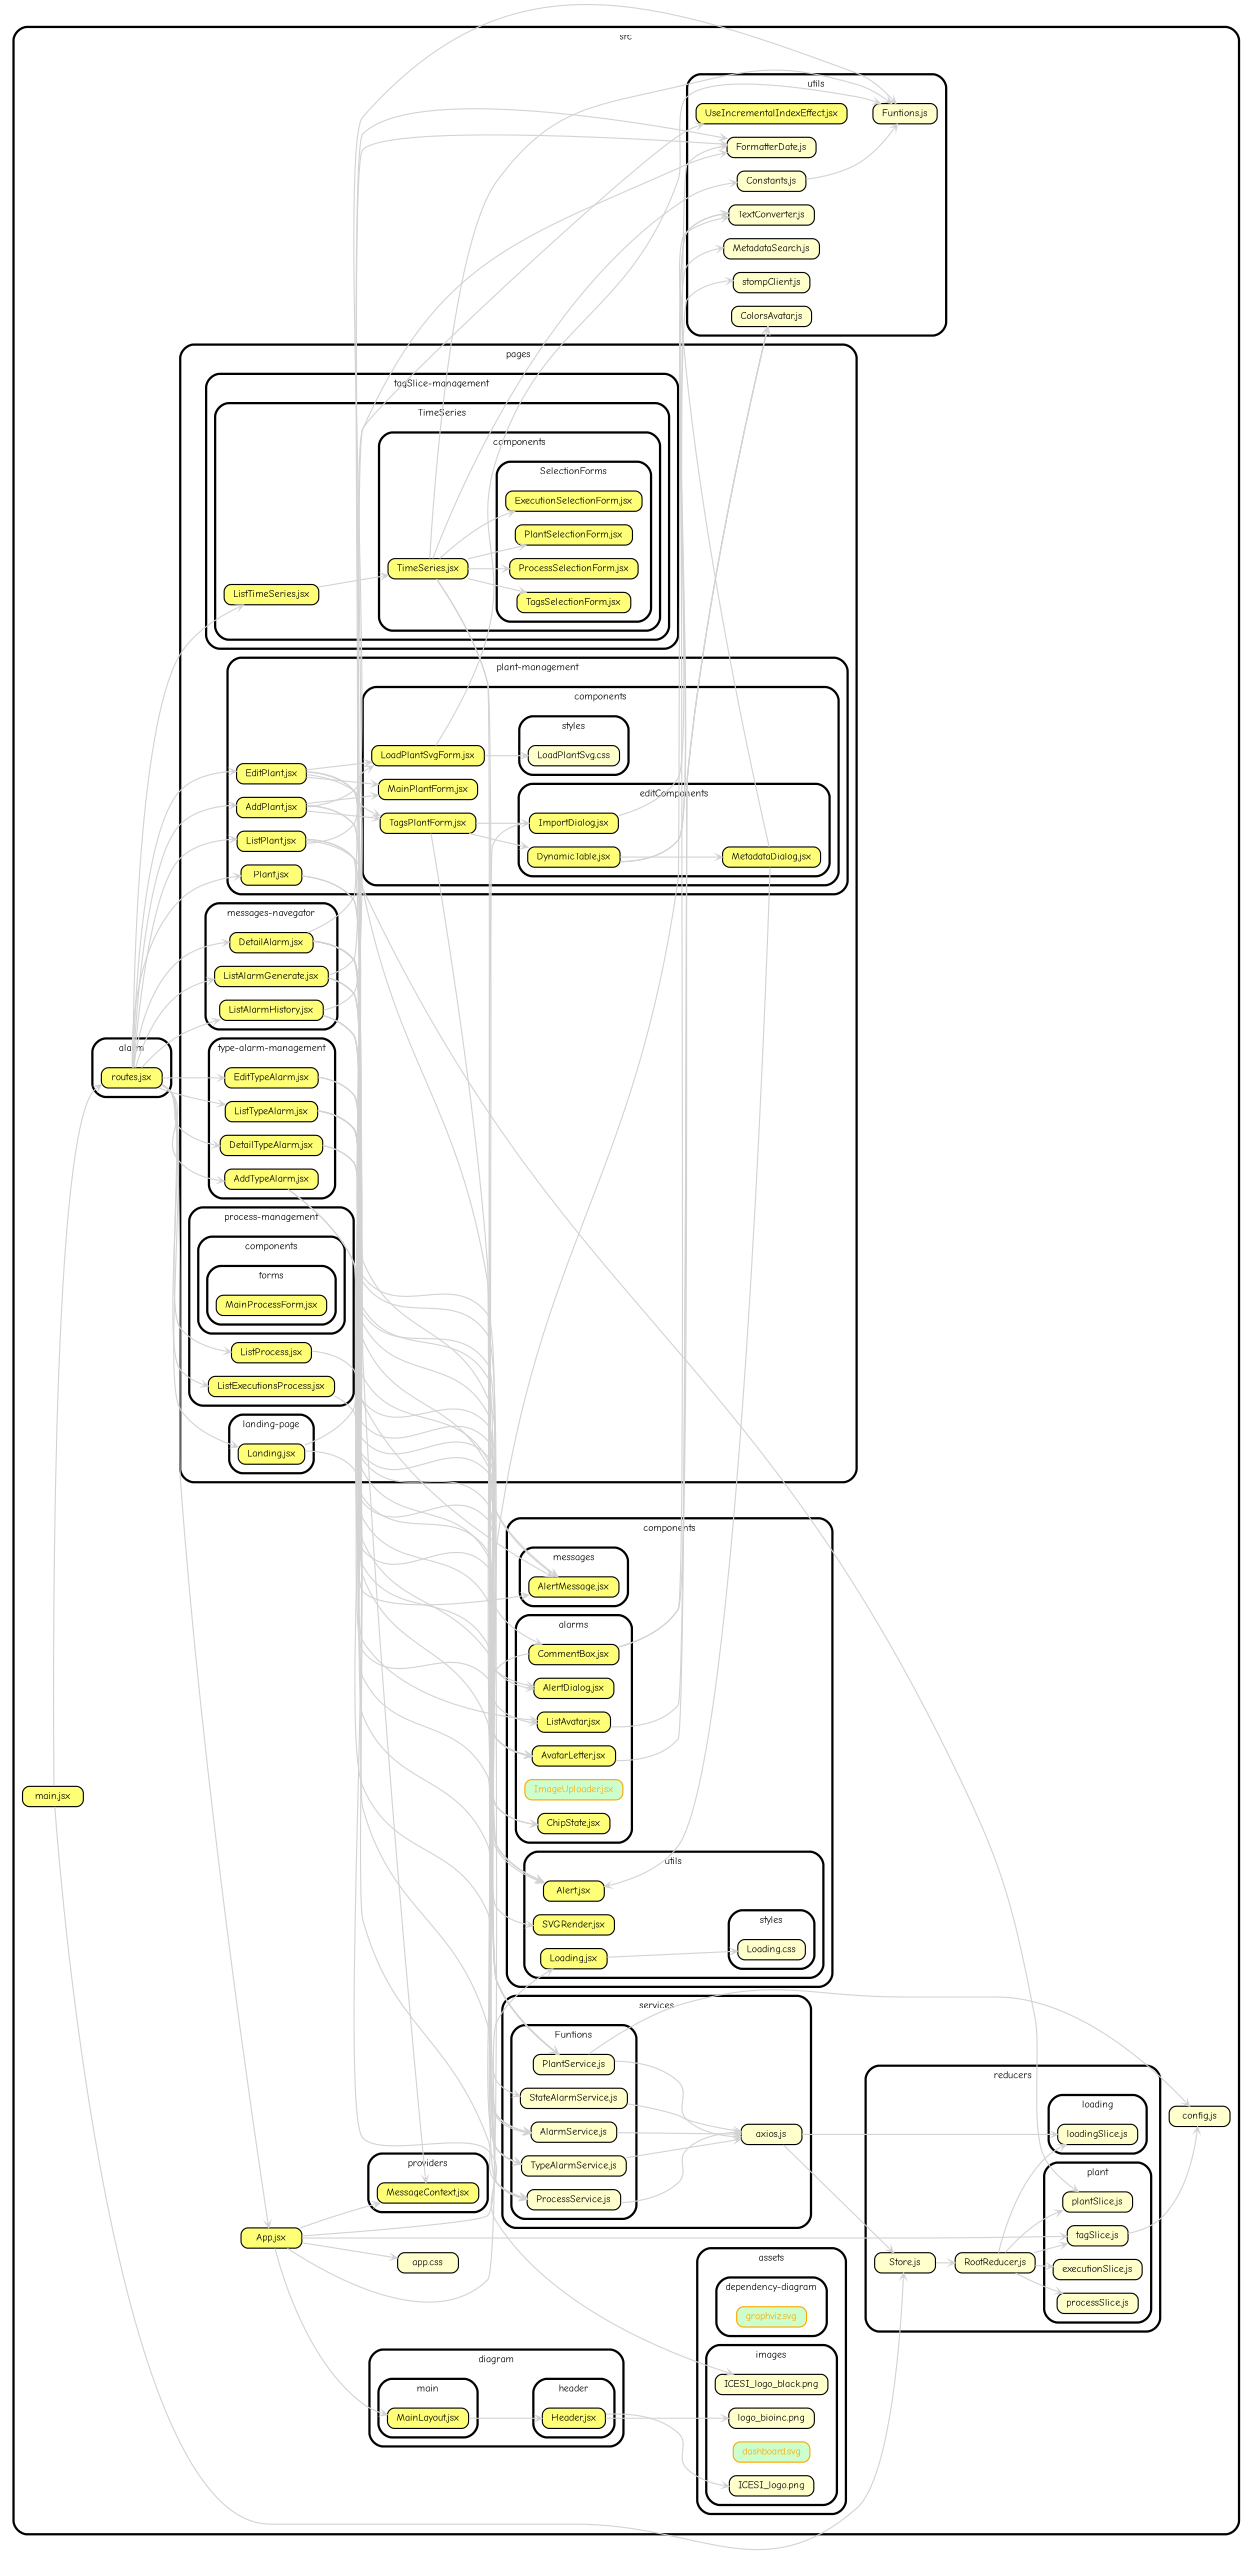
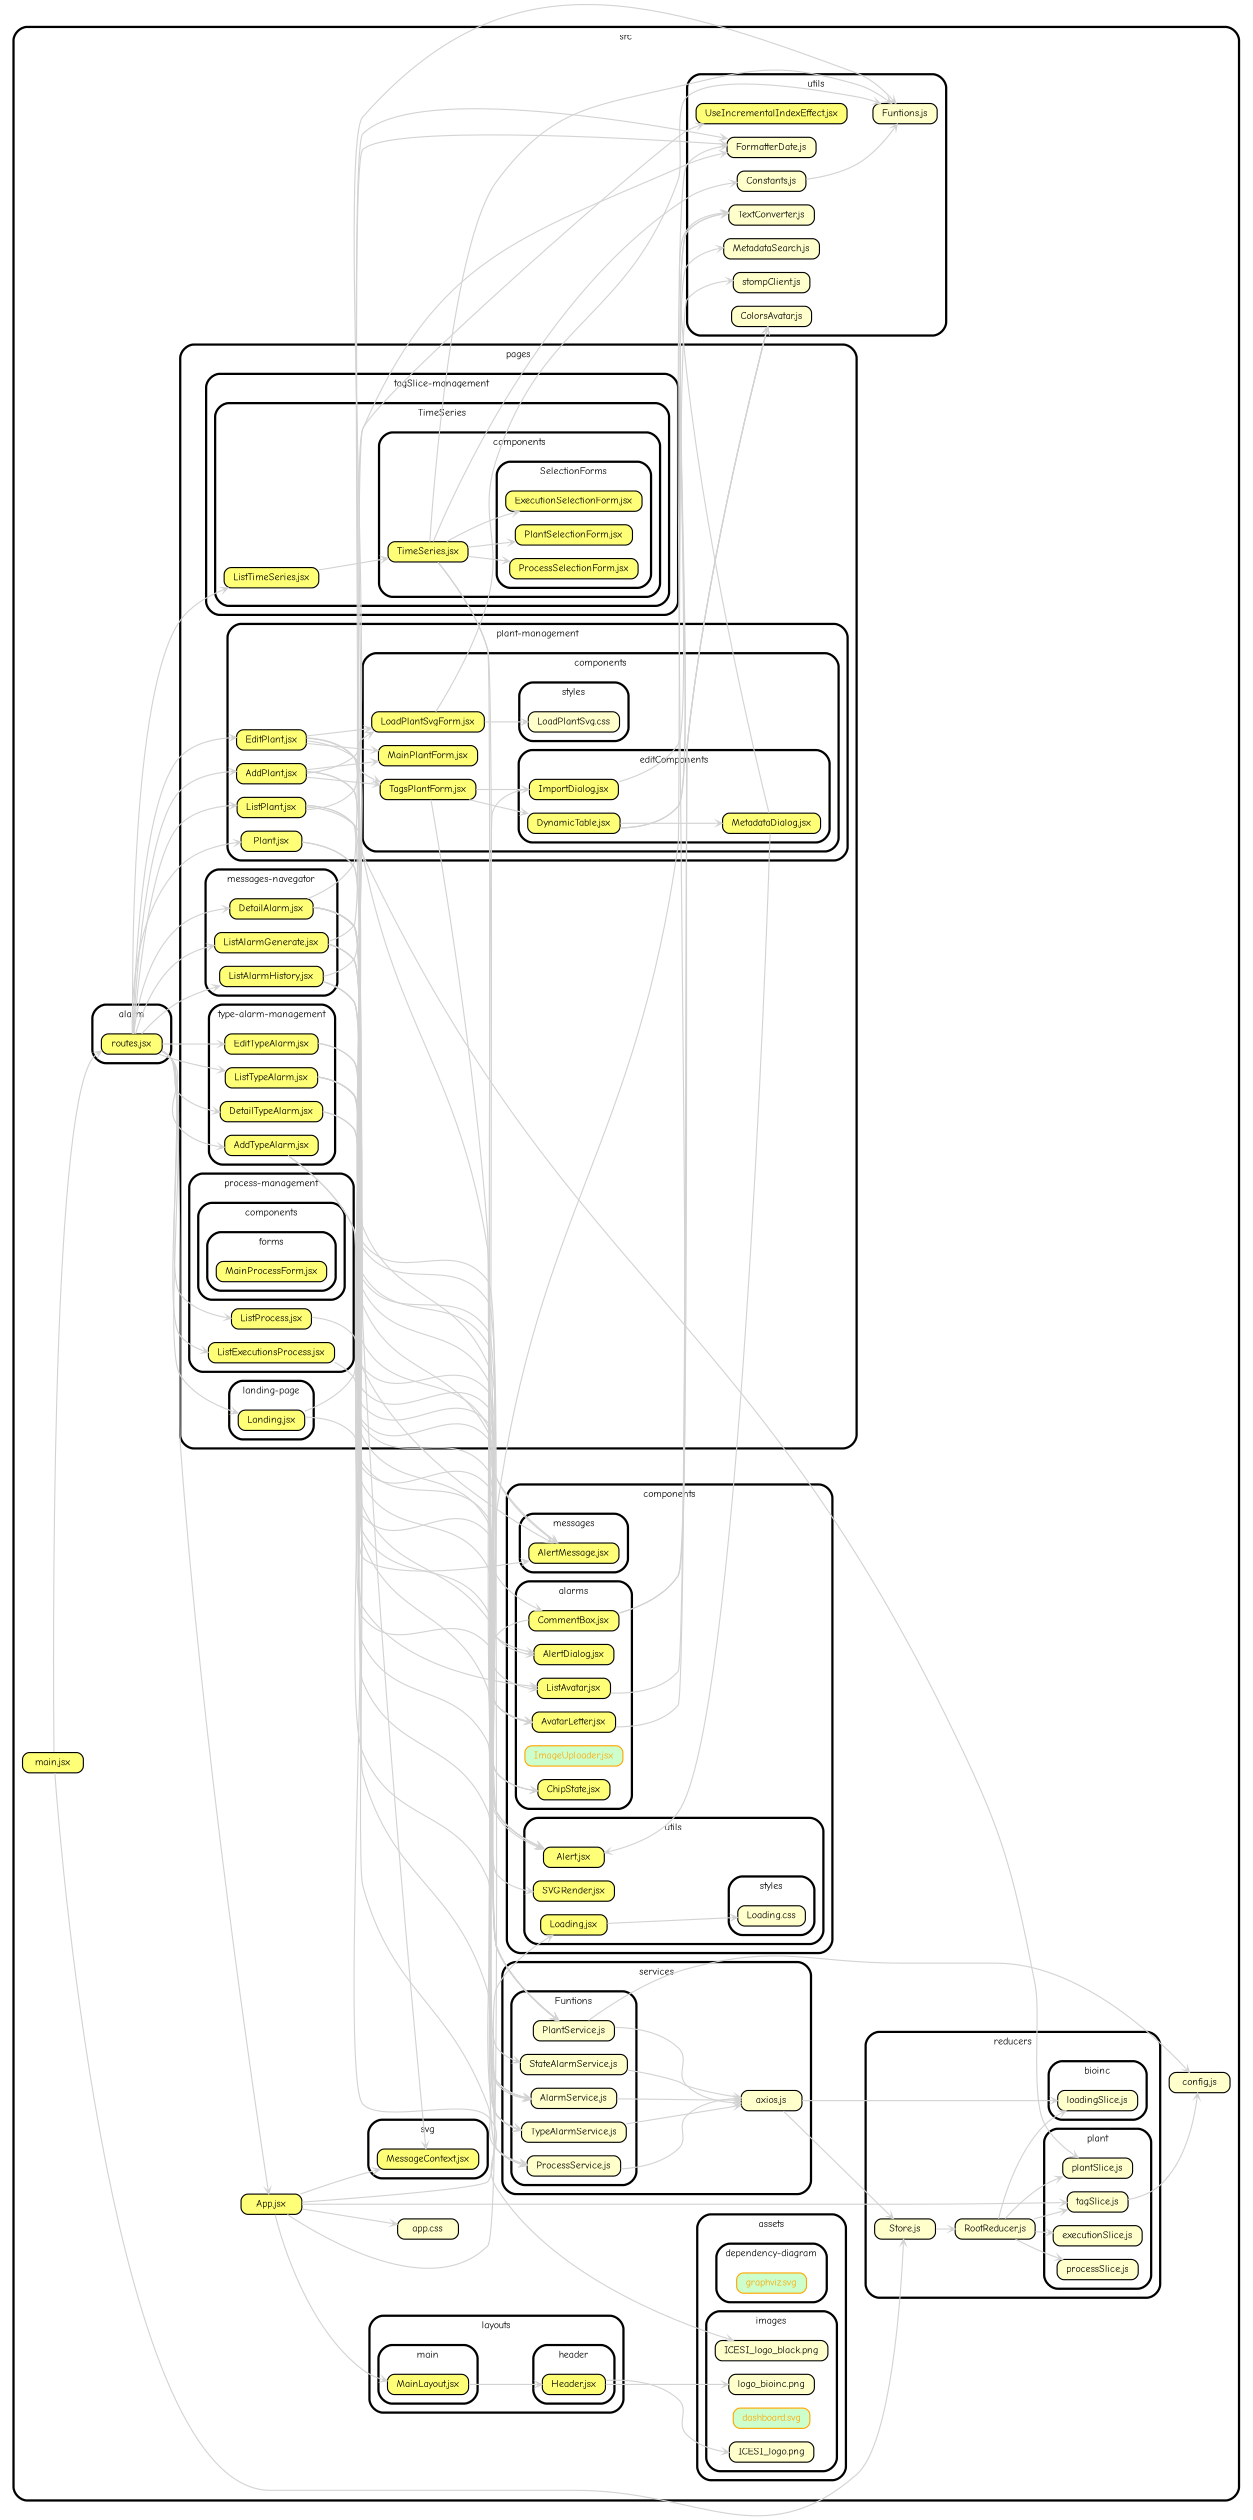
node "TagsSelectionForm.jsx": removed
cluster "loading": label "loading" -> "bioinc"
cluster "providers": label "providers" -> "svg"
cluster "diagram": label "diagram" -> "layouts"
